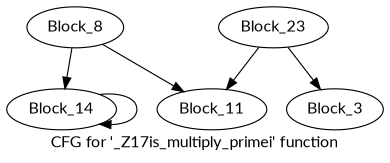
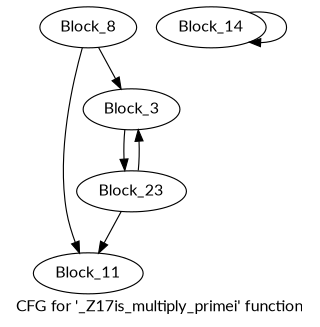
edge "Block_8" -> "Block_14": now "Block_8" -> "Block_3"
edge "Block_3" -> "Block_23": added
